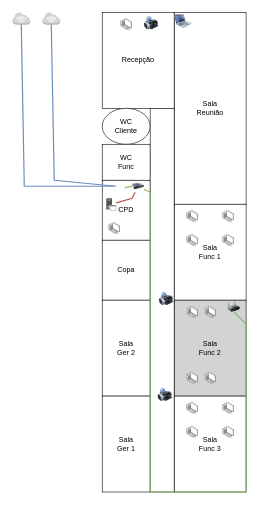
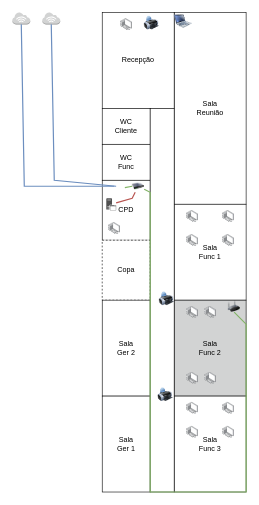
node "WC Cliente": shape ellipse -> rectangle
node "Copa": style solid -> dashed
